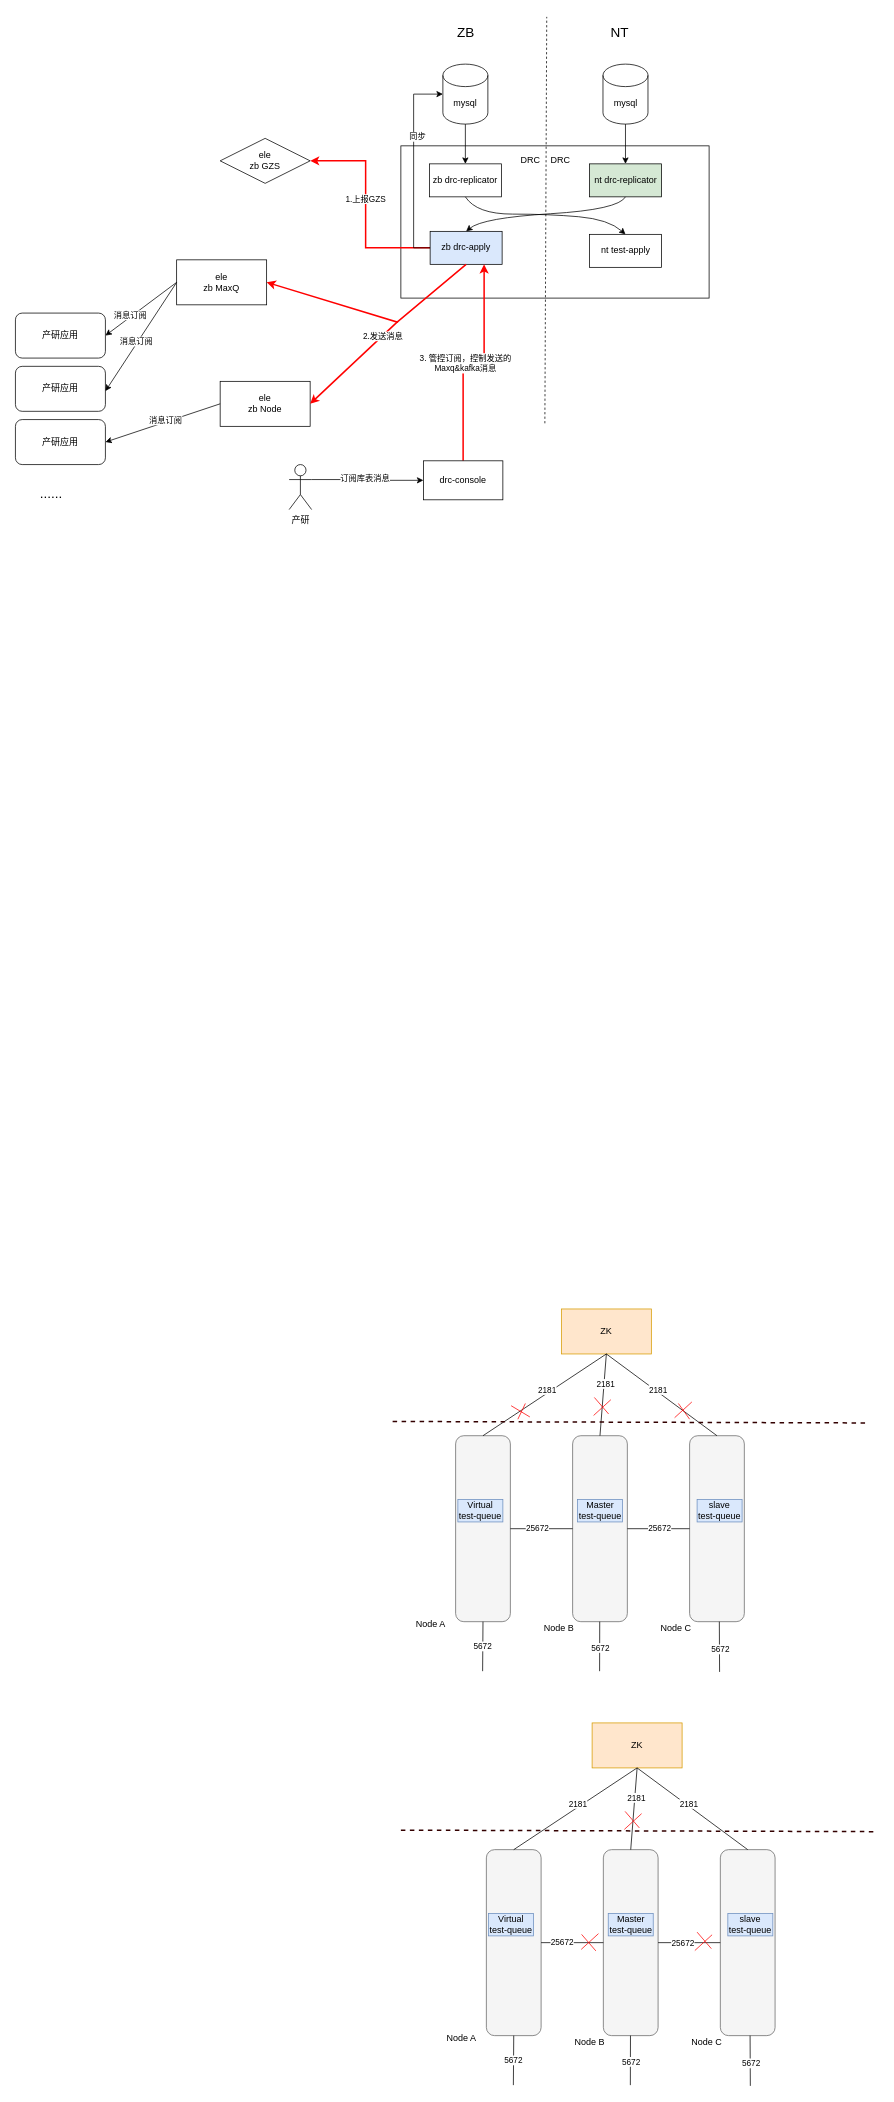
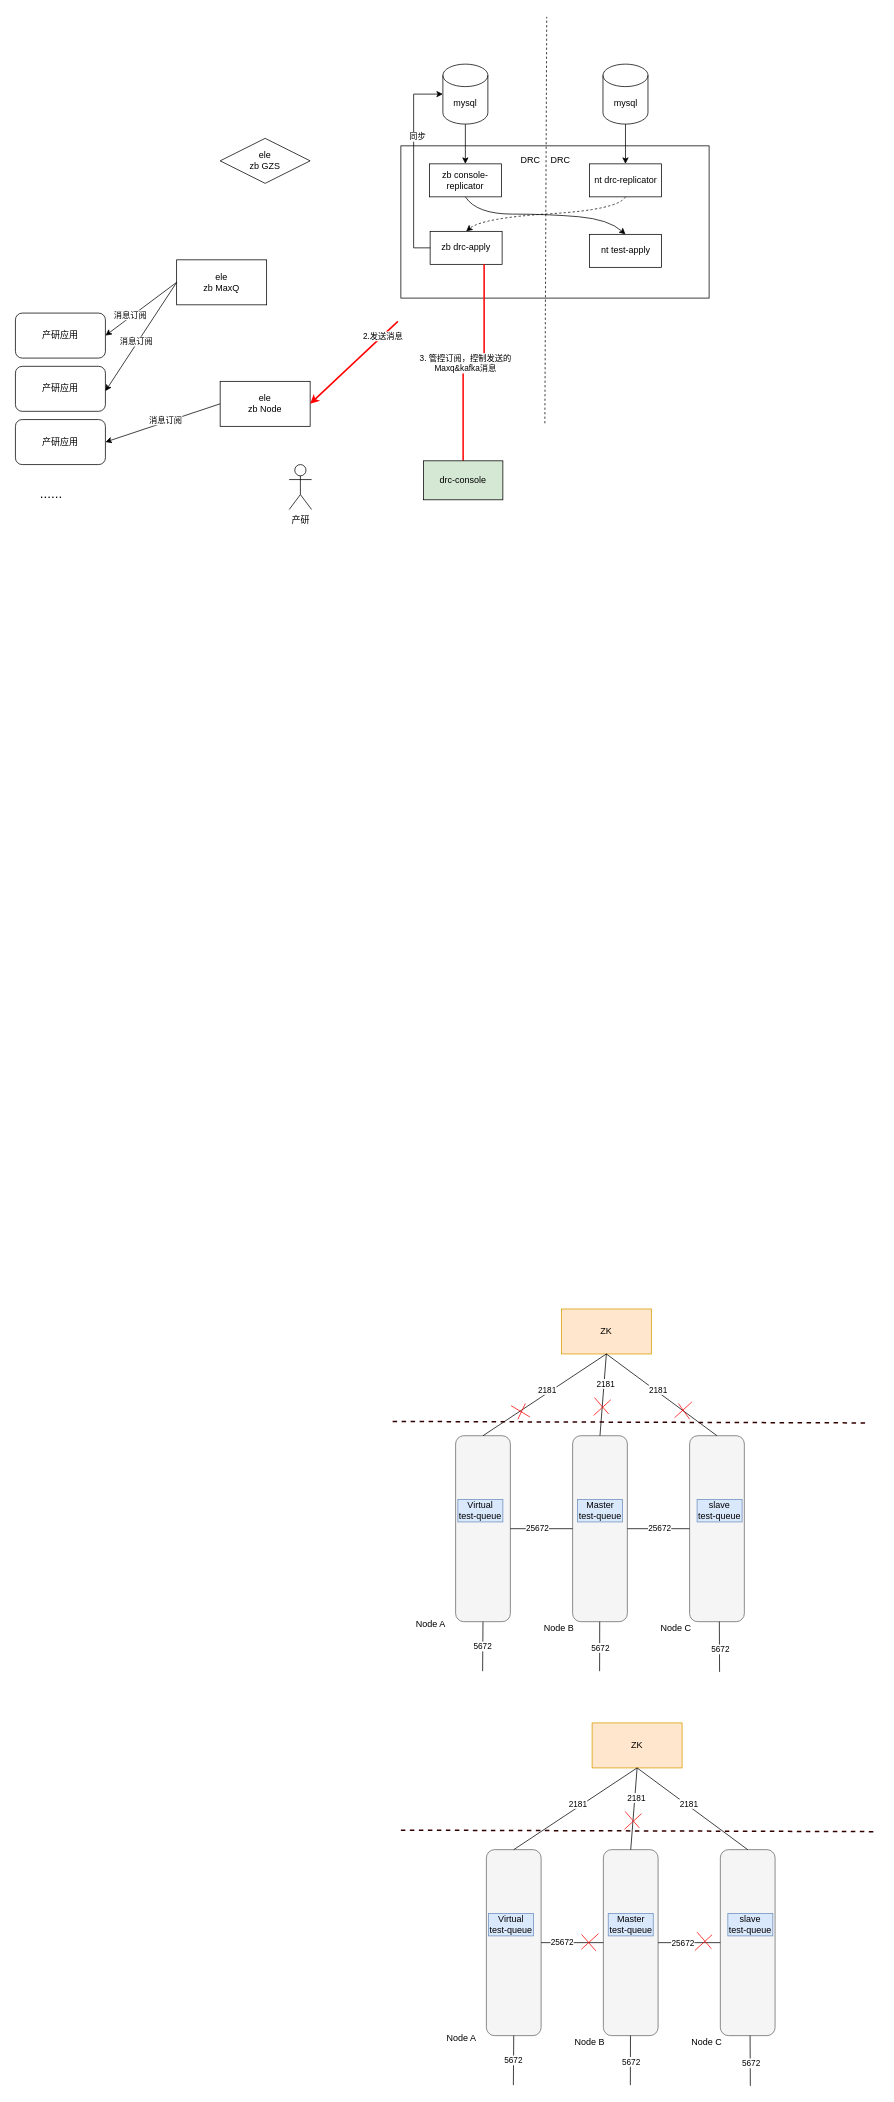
node "ZB": removed
node "NT": removed
node "zb drc-replicator": label "zb drc-replicator" -> "zb console-replicator"
node "nt drc-replicator": fillcolor #d5e8d4 -> #ffffff
edge "zb drc-apply" -> "ele zb GZS": removed, label "1.上报GZS"
edge "nt drc-replicator" -> "zb drc-apply": style solid -> dashed
node "zb drc-apply": fillcolor #dae8fc -> #ffffff
edge "drc-console" -> "zb drc-apply": arrowhead classic -> none
edge "zb drc-apply" -> "ele zb MaxQ": removed
edge "产研" -> "drc-console": removed, label "订阅库表消息"
node "drc-console": fillcolor #ffffff -> #d5e8d4
